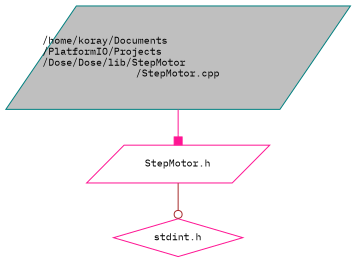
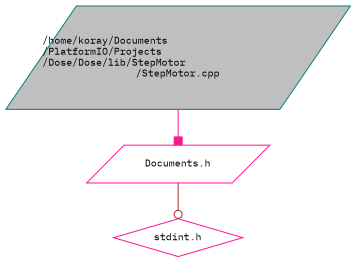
node "StepMotor.h": label "StepMotor.h" -> "Documents.h"
